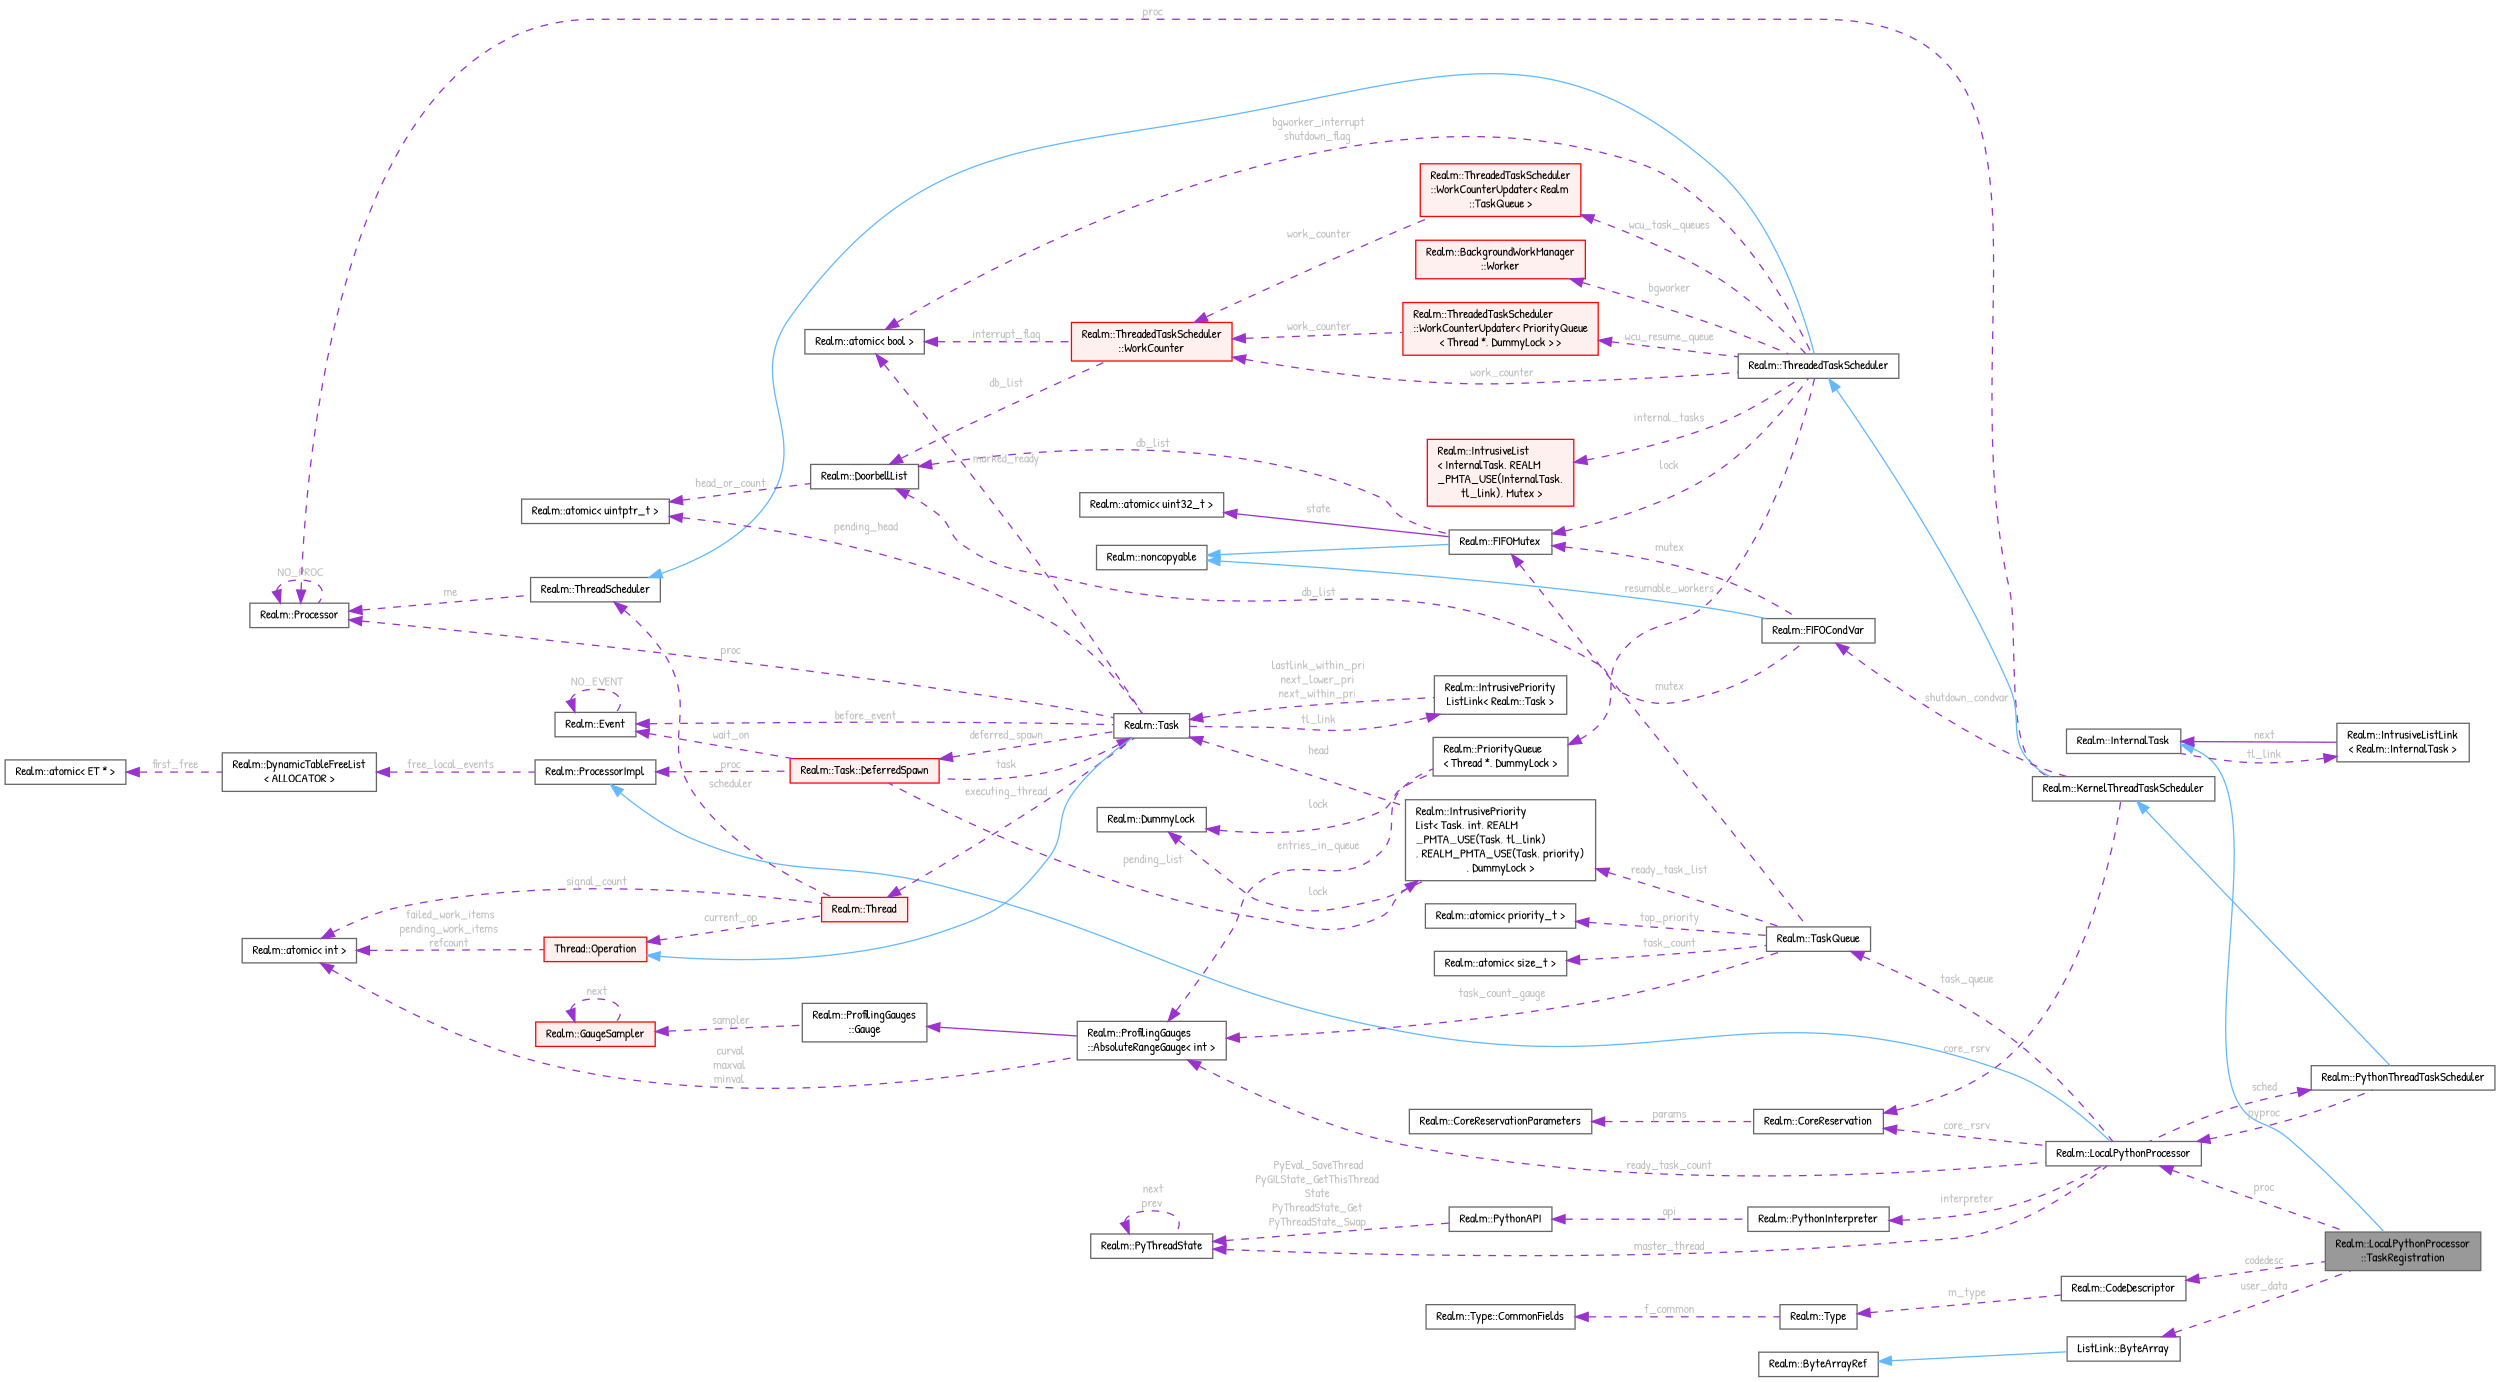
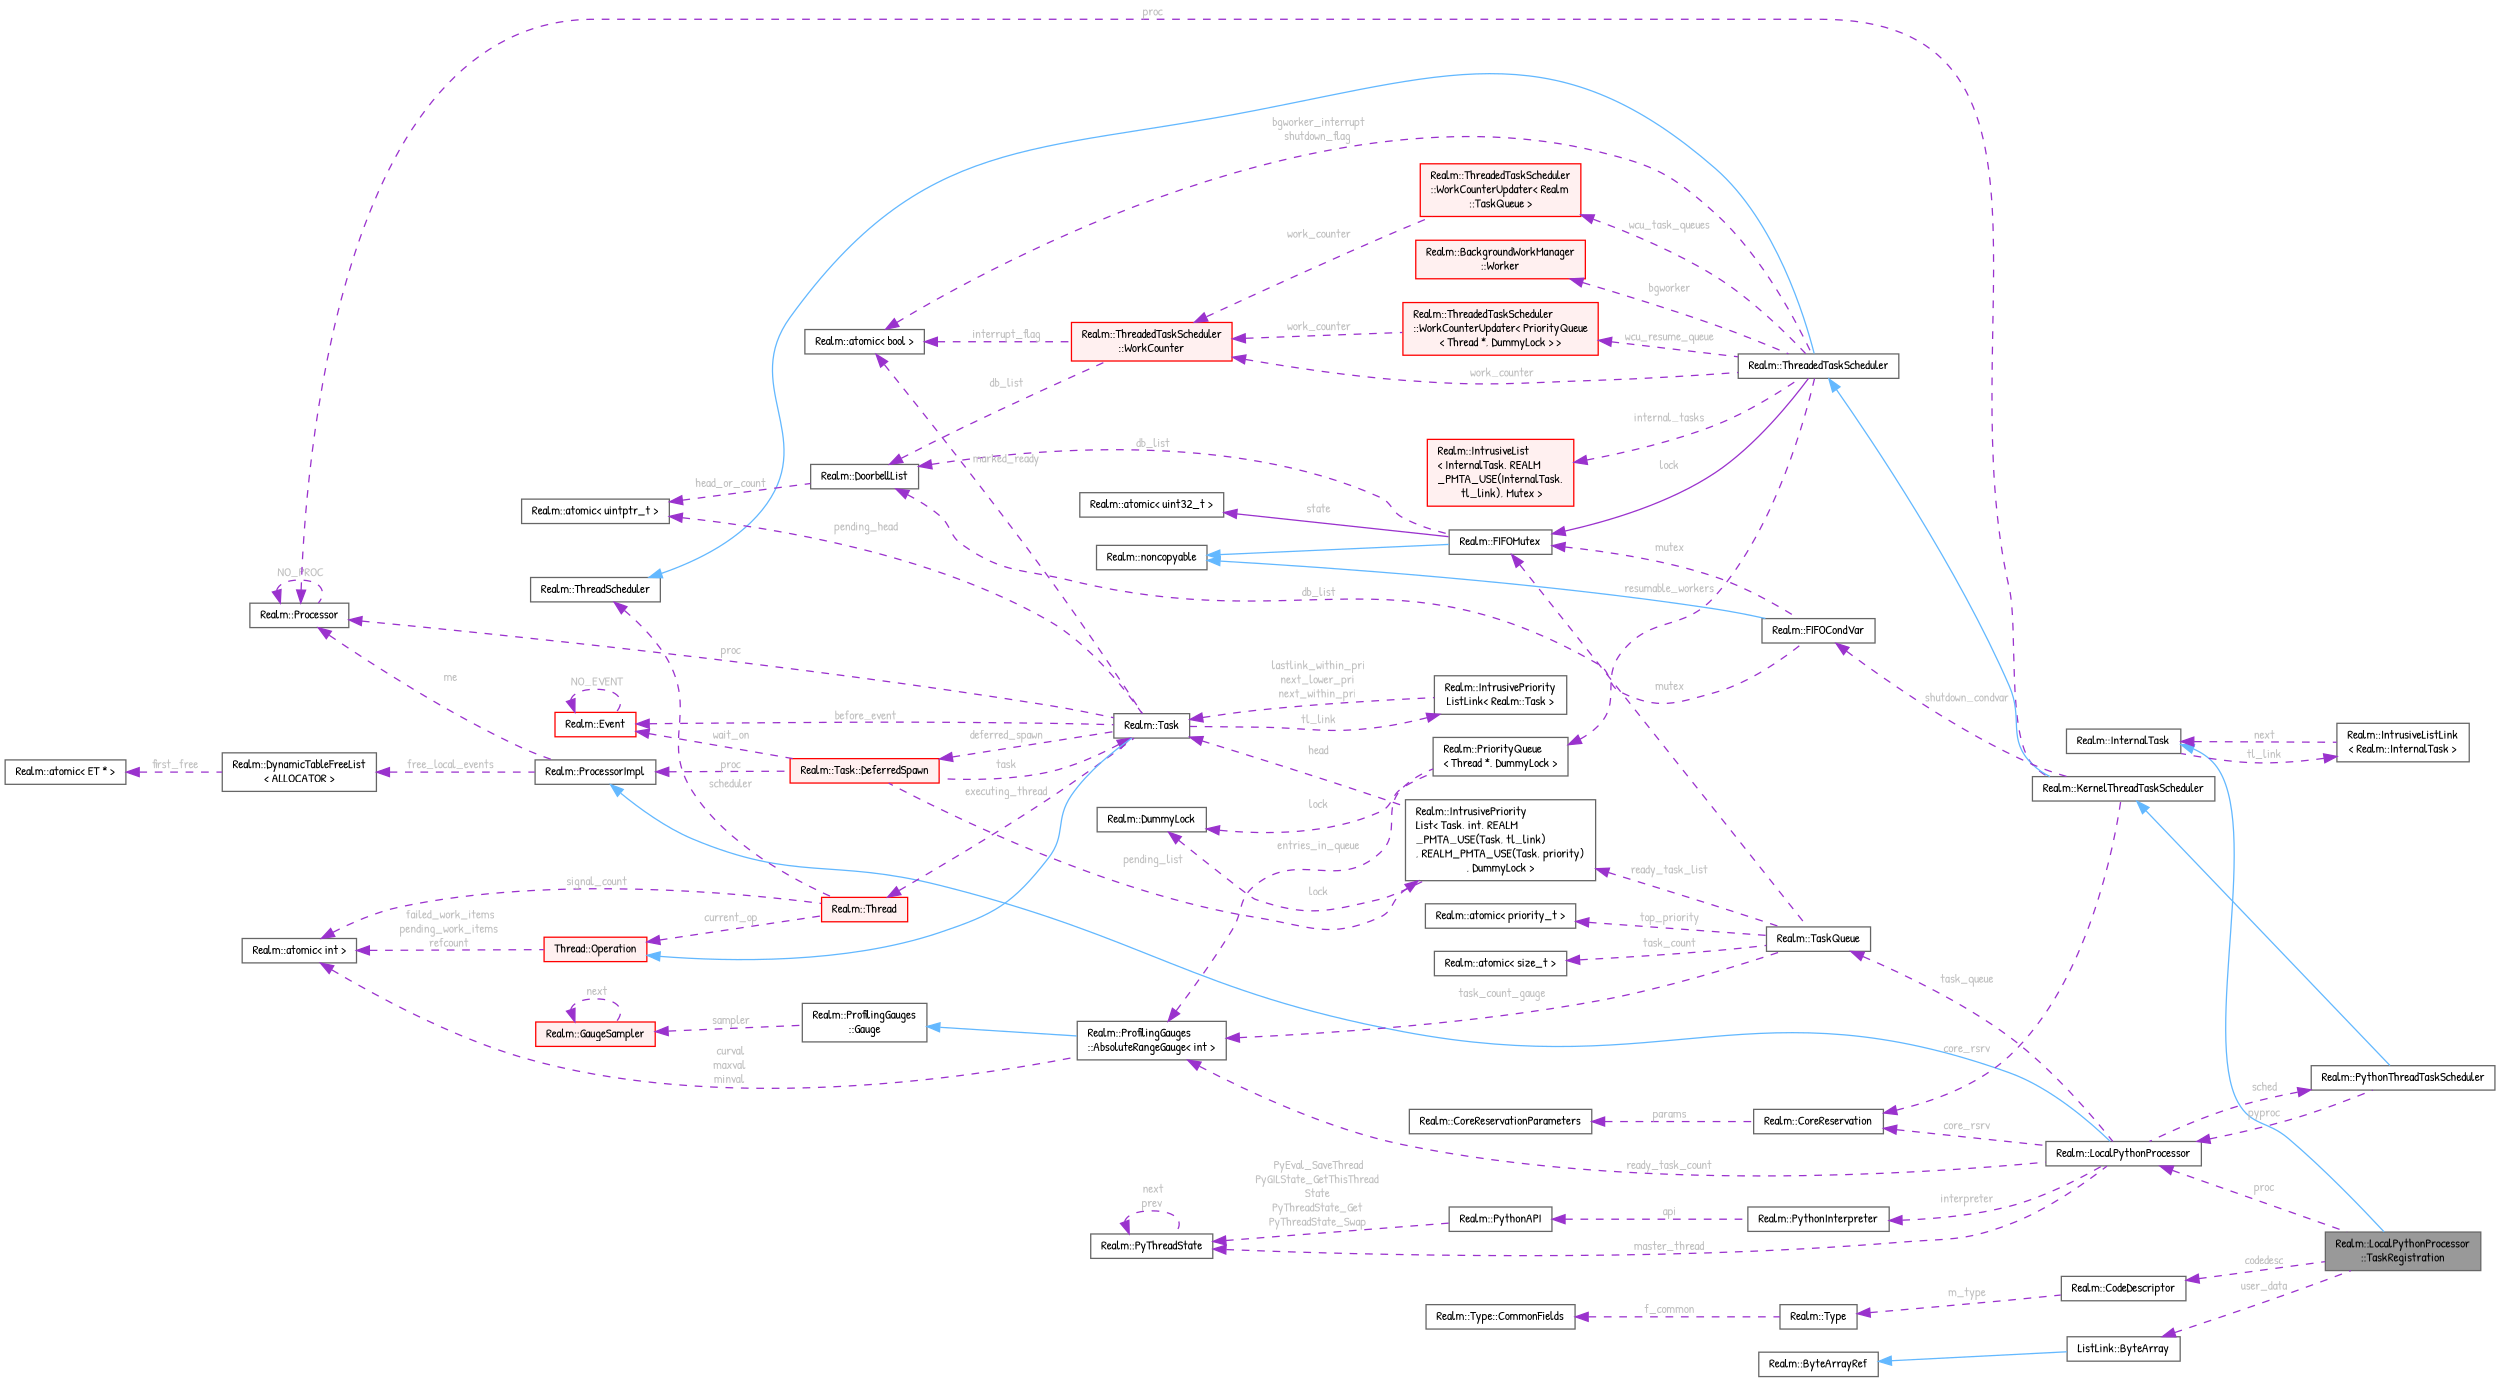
edge "Realm::ThreadedTaskScheduler" -> "Realm::FIFOMutex": style dashed -> solid
edge "Realm::ThreadScheduler" -> "Realm::Processor": now "Realm::ProcessorImpl" -> "Realm::Processor"
node "Realm::Event": color gray40 -> red
edge "Realm::IntrusiveListLink < Realm::InternalTask >" -> "Realm::InternalTask": style solid -> dashed
edge "Realm::ProfilingGauges ::AbsoluteRangeGauge< int >" -> "Realm::ProfilingGauges ::Gauge": color darkorchid3 -> steelblue1
